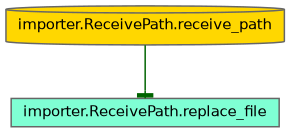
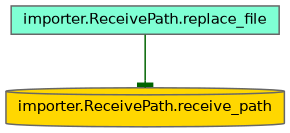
edge "importer.ReceivePath.receive_path" -> "importer.ReceivePath.replace_file": reversed
